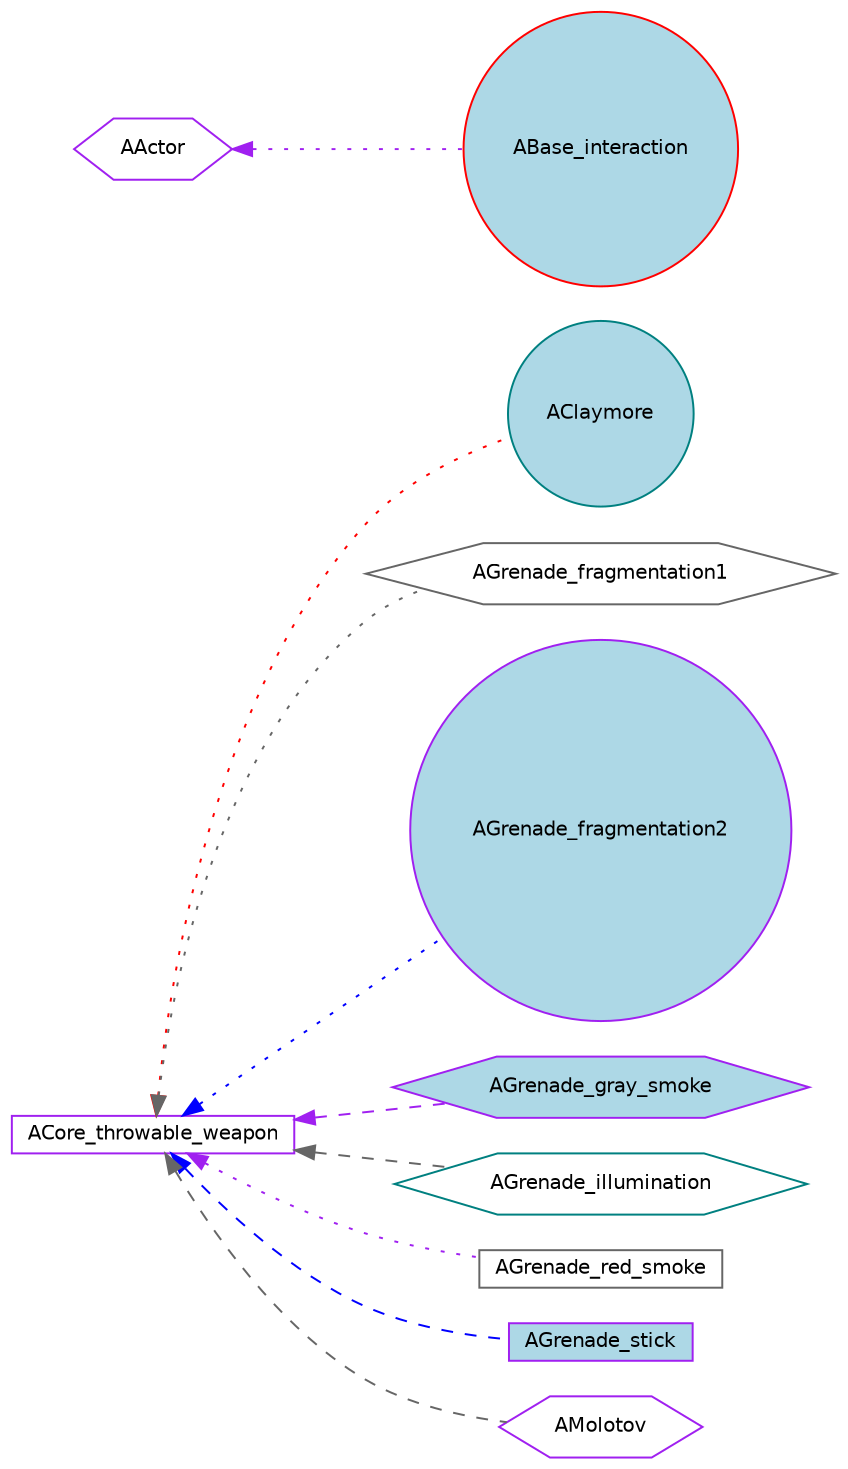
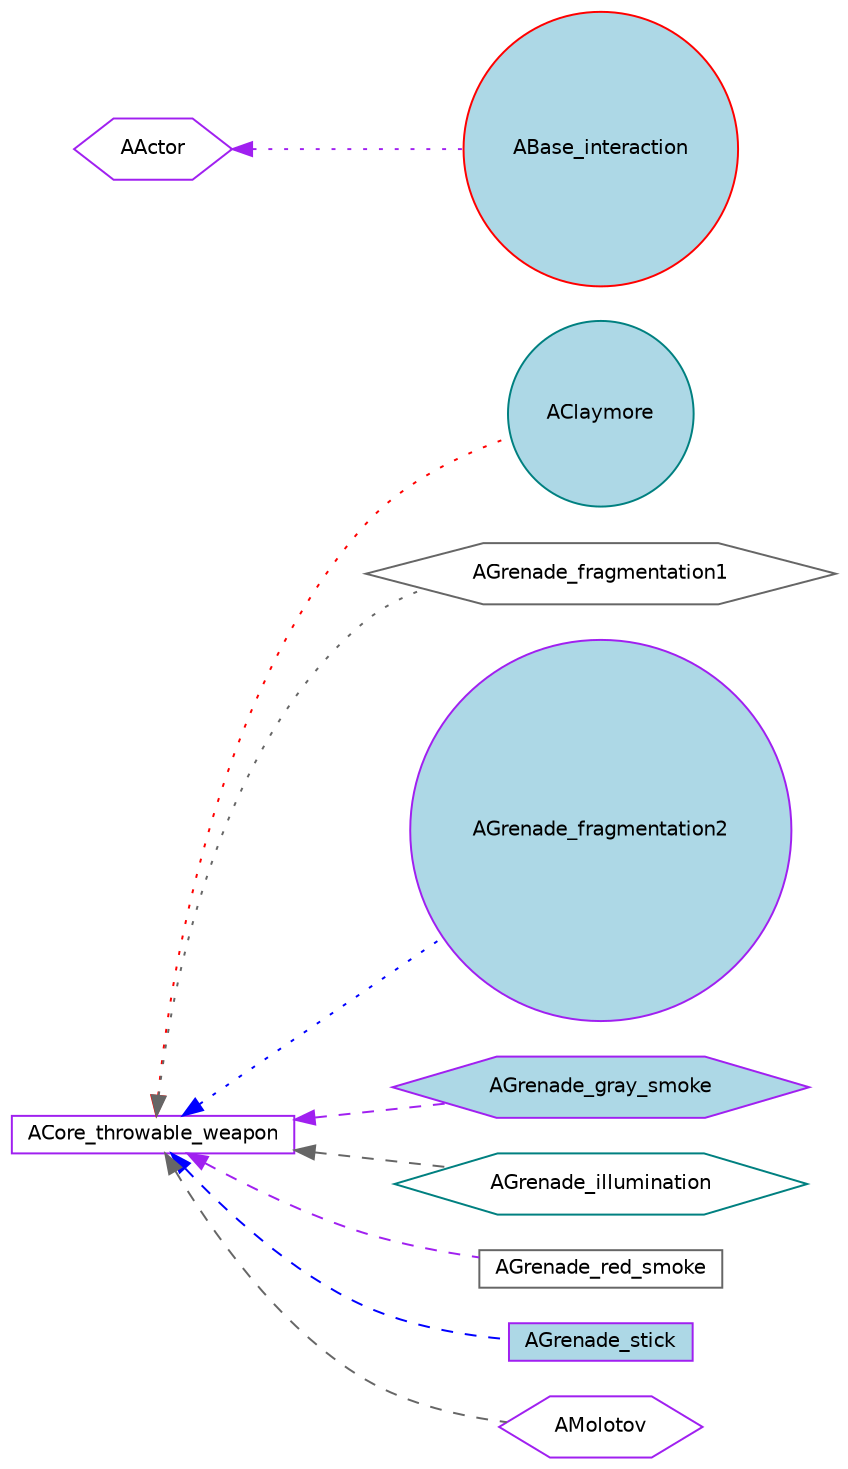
edge "AGrenade_red_smoke" -> "ACore_throwable_weapon": style dotted -> dashed
